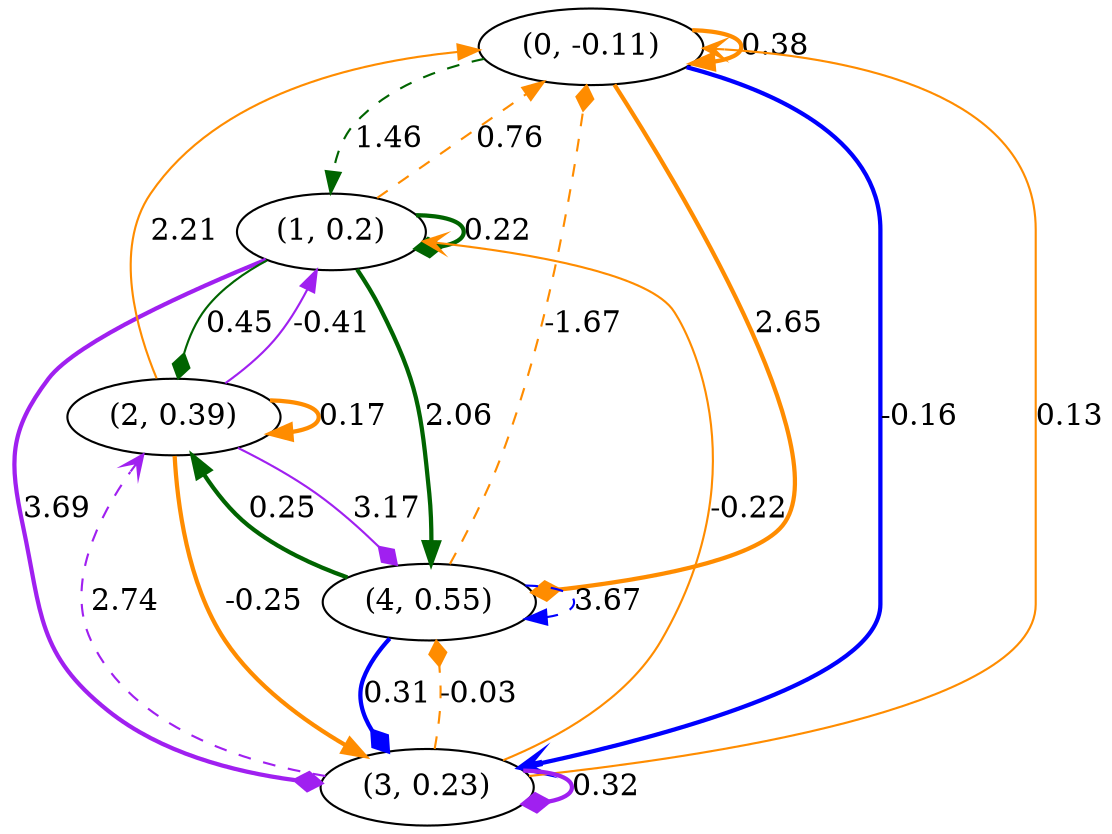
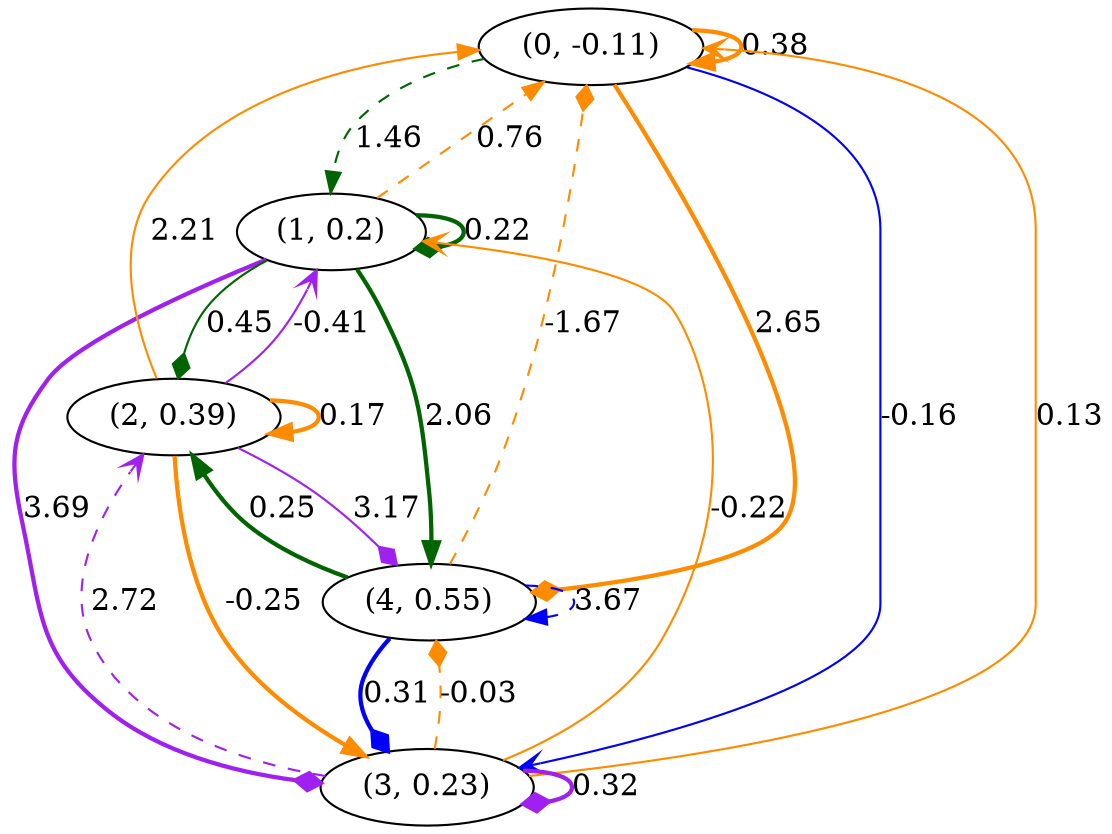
edge "(2, 0.39)" -> "(1, 0.2)": arrowhead normal -> vee
edge "(0, -0.11)" -> "(3, 0.23)": style bold -> solid
edge "(3, 0.23)" -> "(2, 0.39)": label "2.74" -> "2.72"
